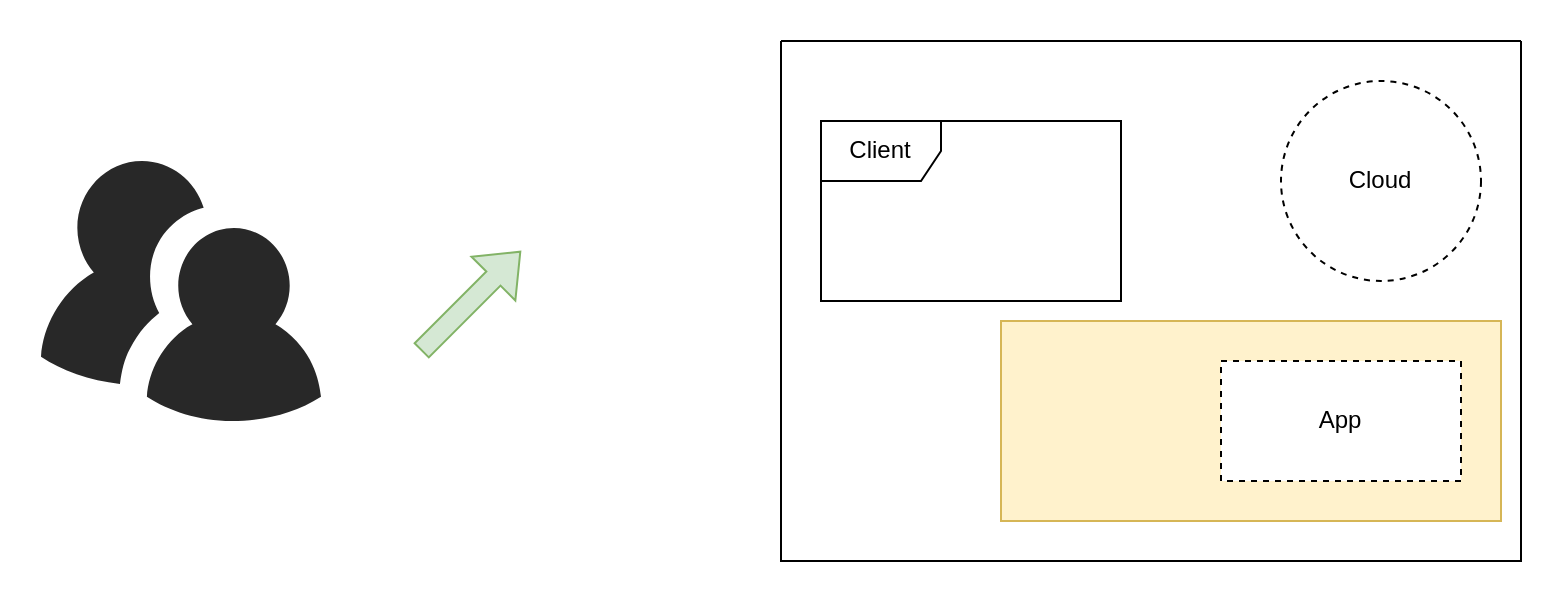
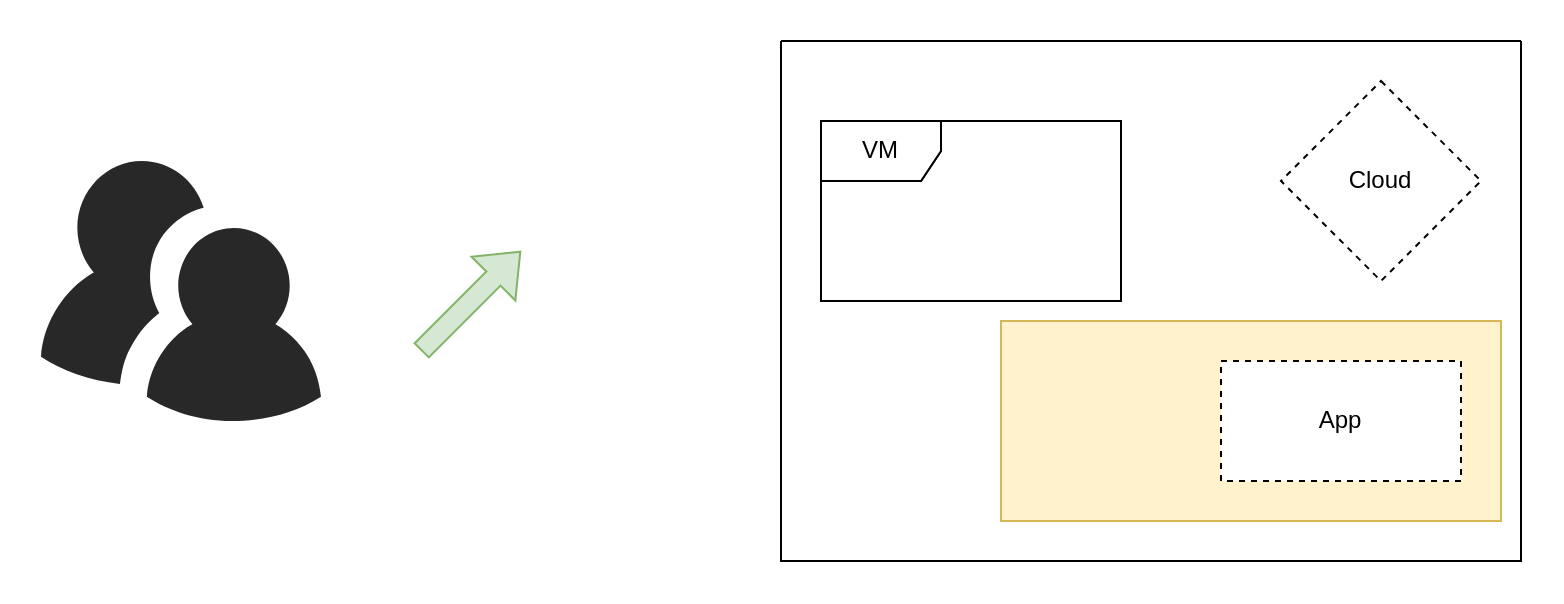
node "Cloud": shape ellipse -> diamond
node "VM": added
